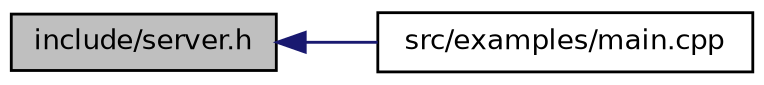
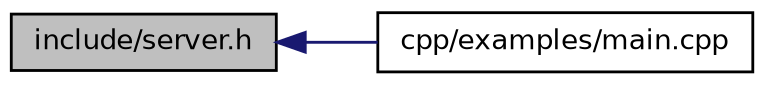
node "src/examples/main.cpp": label "src/examples/main.cpp" -> "cpp/examples/main.cpp"
